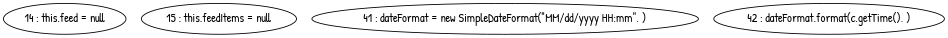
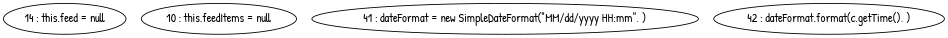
node "15 : this.feedItems = null": label "15 : this.feedItems = null" -> "10 : this.feedItems = null"
